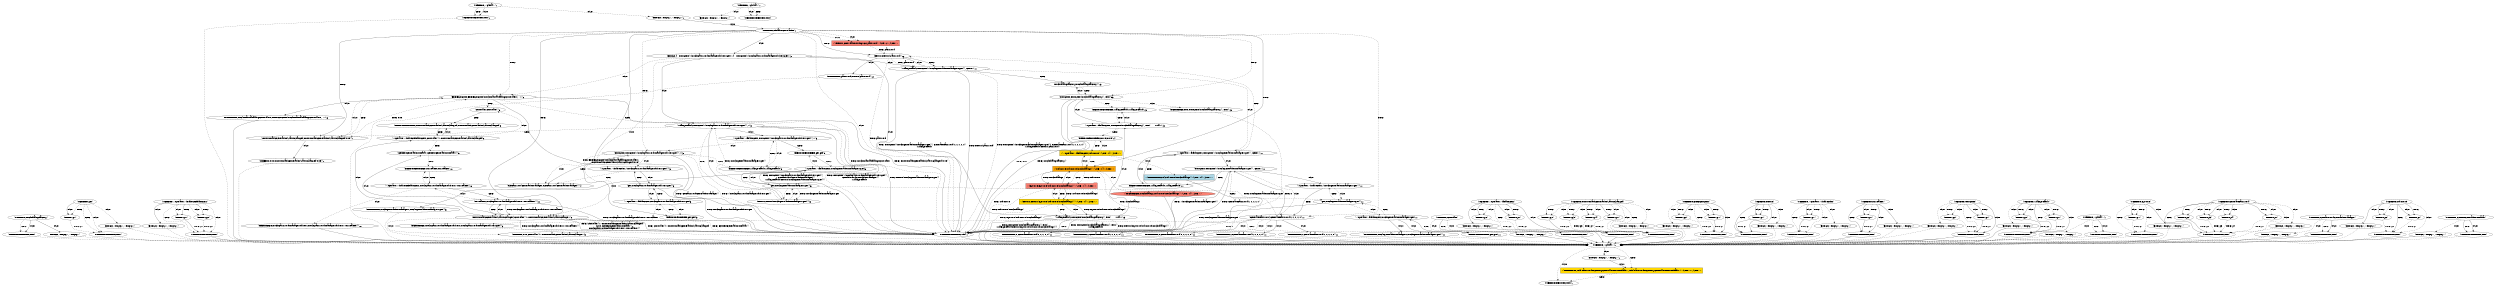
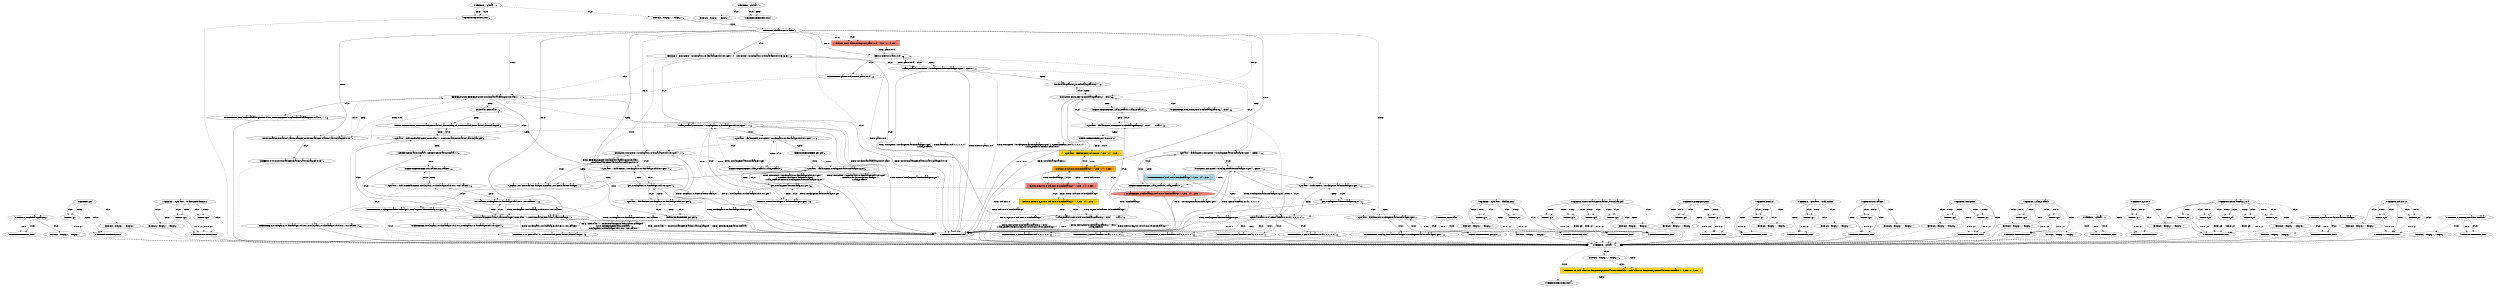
edge "(ON_CALL,ON_CALL(mock_dialog_factory(), Run))" -> "(IDENTIFIER,Run,ON_CALL(mock_dialog_factory(), Run))": reversed
node "(PARAM,p5)": added
